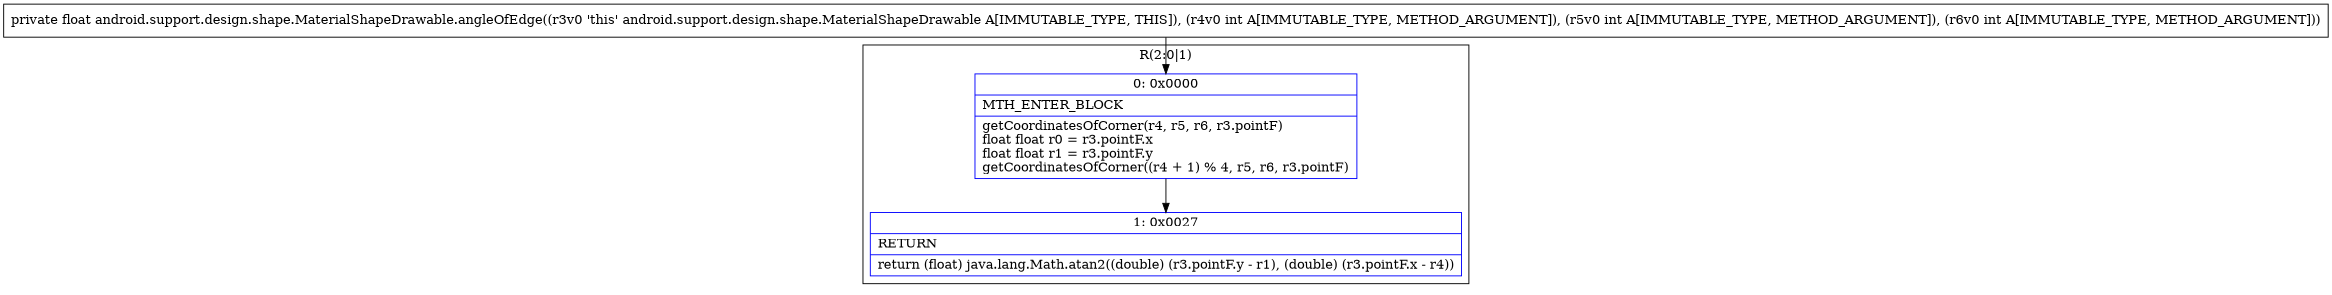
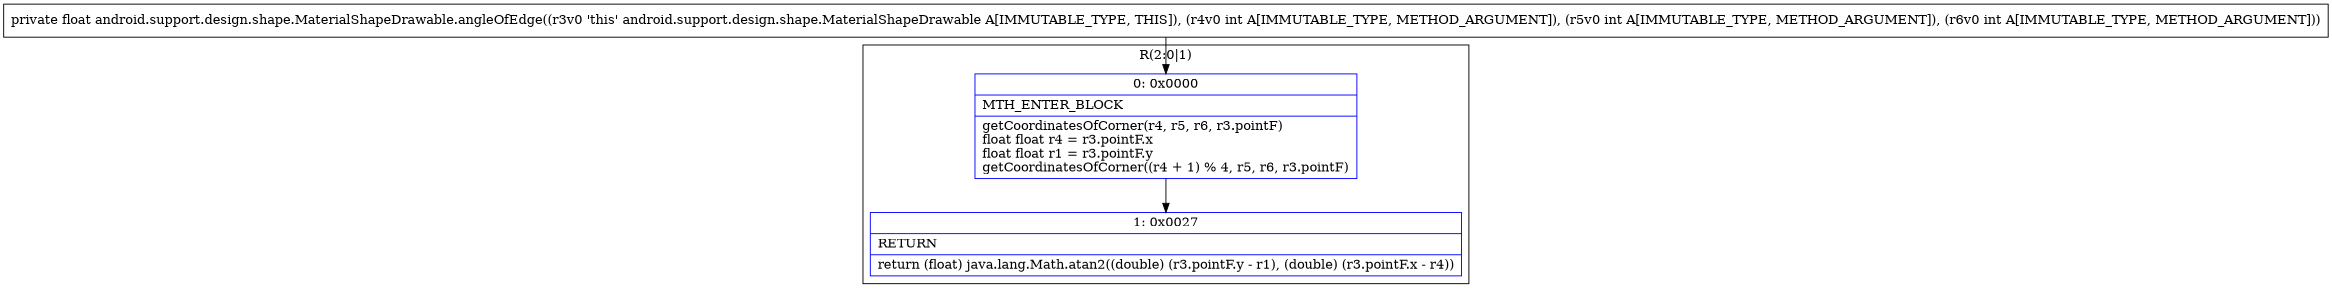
node "0: 0x0000": text "float float r0 = r3.pointF.x" -> "float float r4 = r3.pointF.x"
